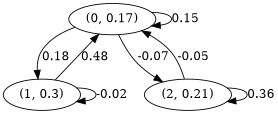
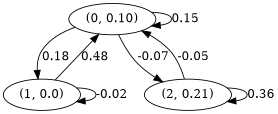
node "(0, 0.17)": label "(0, 0.17)" -> "(0, 0.10)"
node "(1, 0.3)": label "(1, 0.3)" -> "(1, 0.0)"
